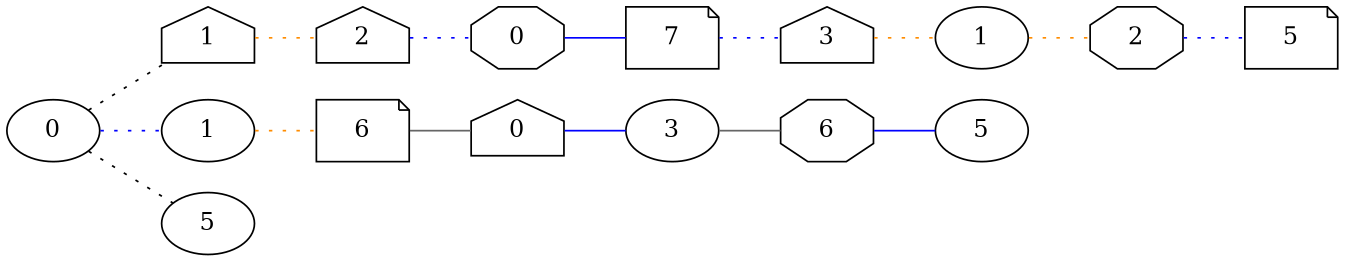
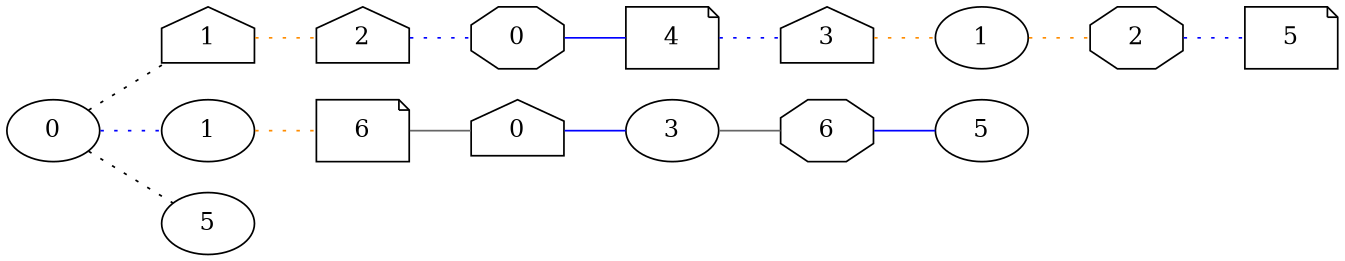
node "7": label "7" -> "4"
